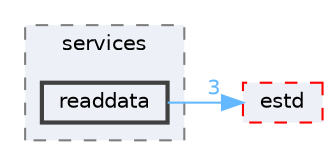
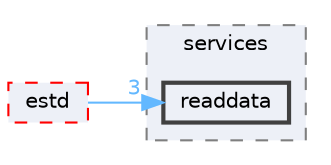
edge "readdata" -> "estd": reversed
